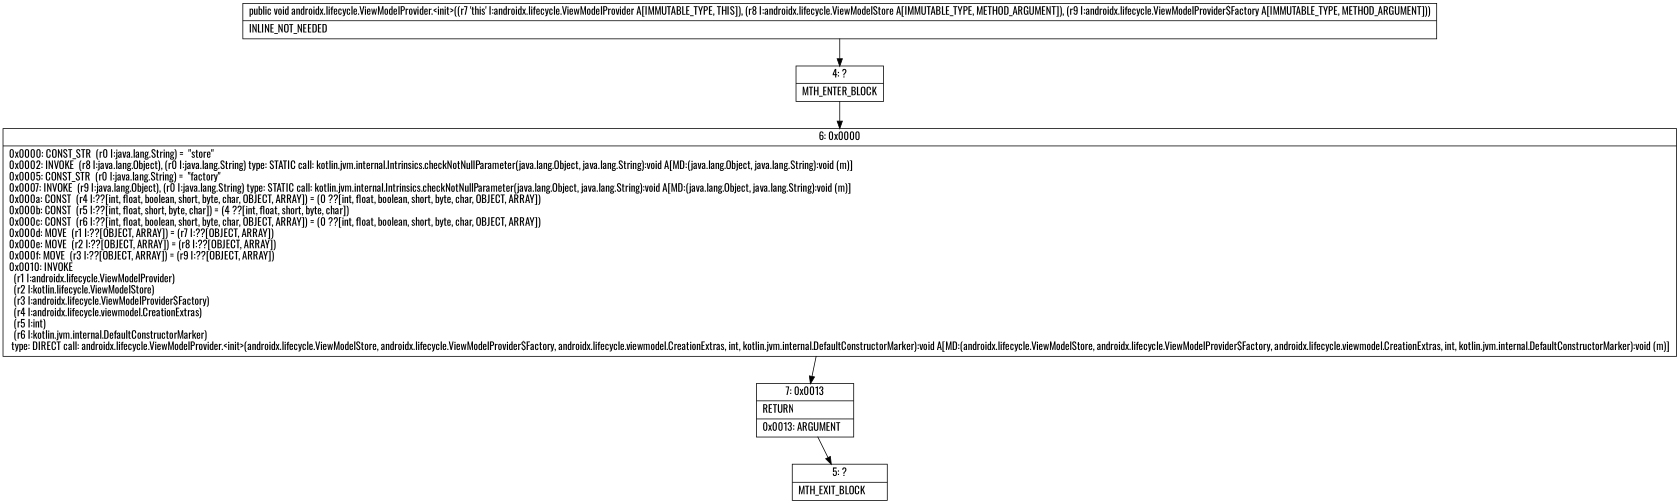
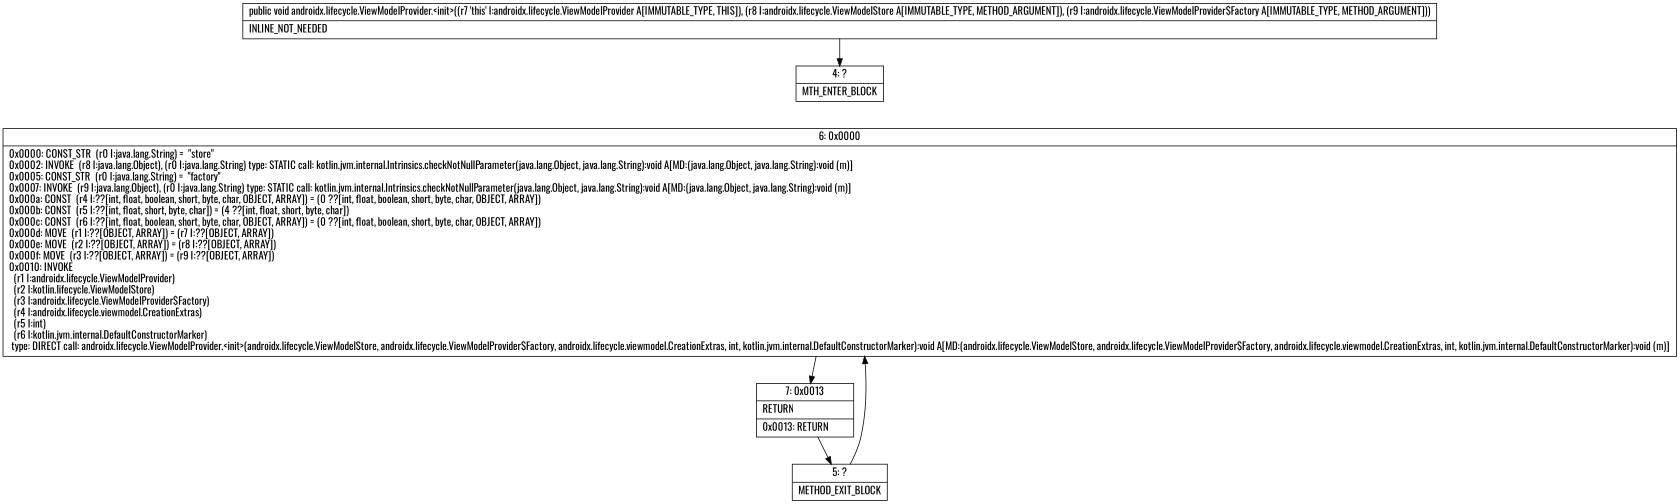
edge "4: ?" -> "6: 0x0000": now "5: ?" -> "6: 0x0000"
node "7: 0x0013": text "0x0013: ARGUMENT" -> "0x0013: RETURN"
node "5: ?": text "MTH_EXIT_BLOCK" -> "METHOD_EXIT_BLOCK"
